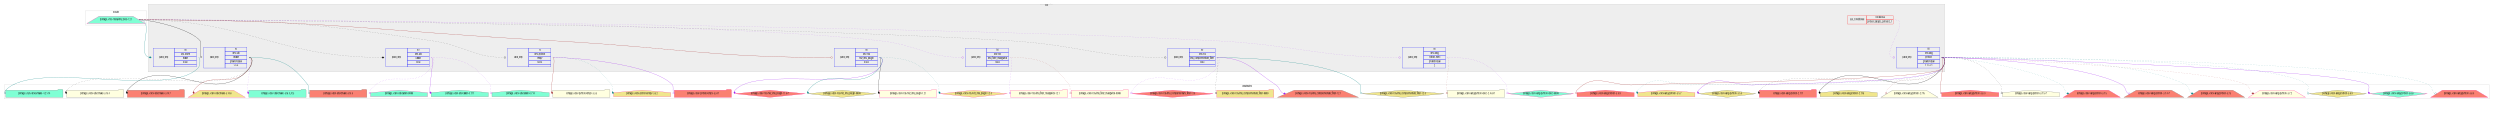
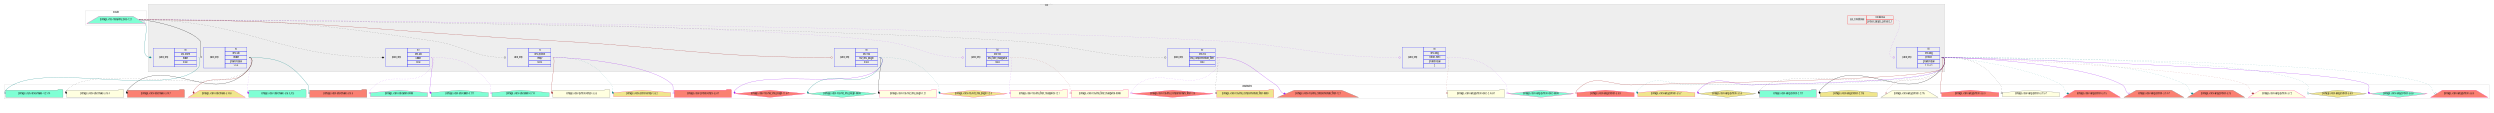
node "portage://dev-ros/rviz_imu_plugin-9999": fillcolor khaki -> aquamarine
node "portage://dev-ros/imu_complementary_filter-1.2.0": removed
node "portage://dev-lang/python-2.7.17": fillcolor salmon -> aquamarine
